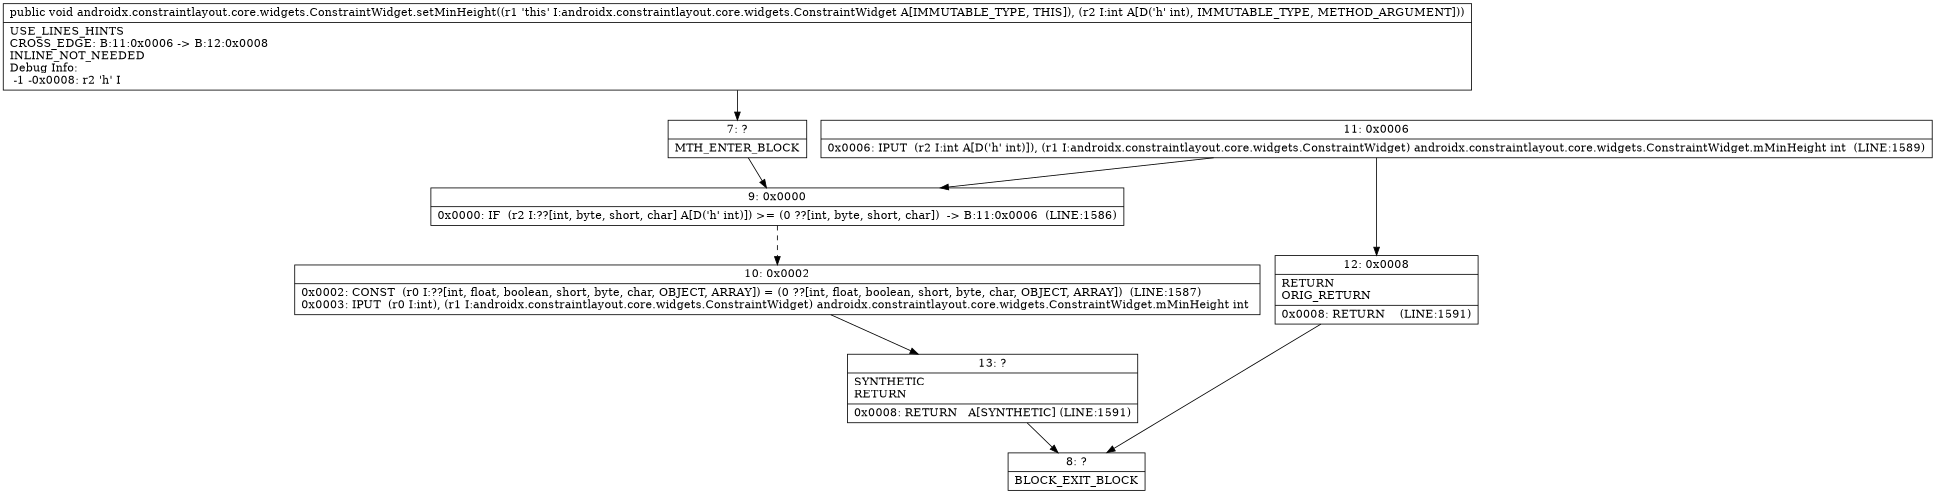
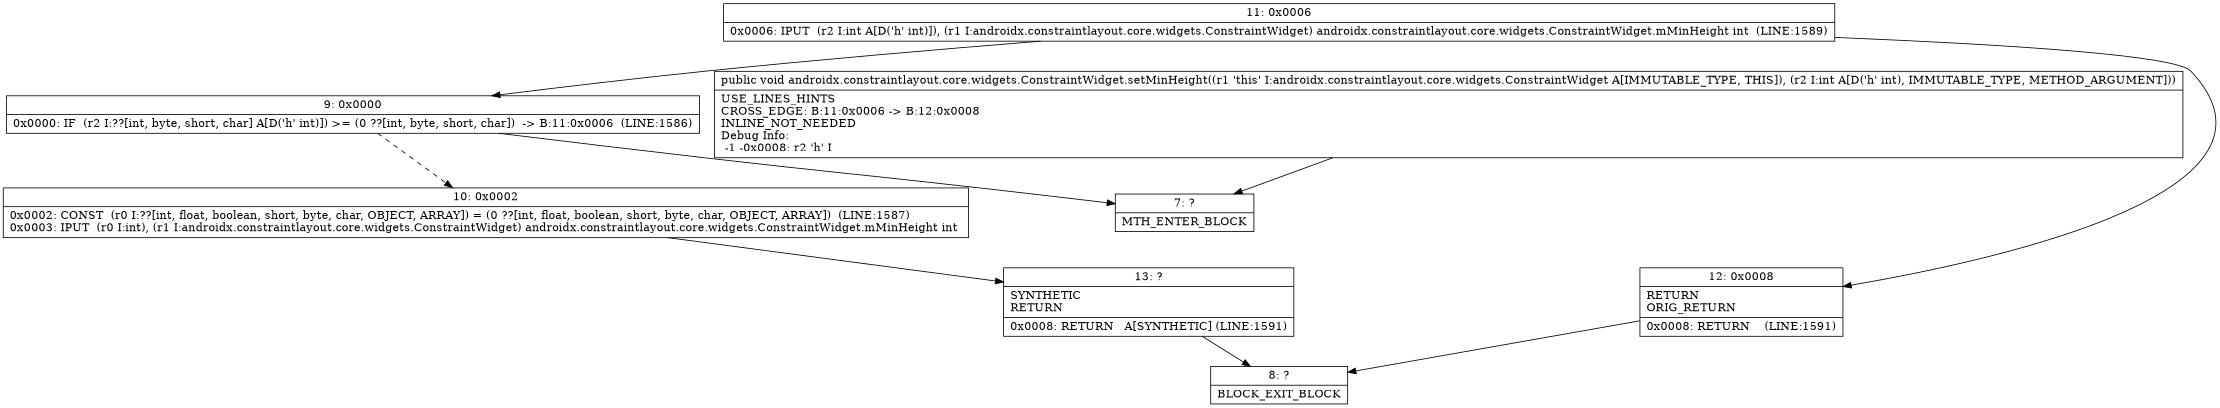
edge "7: ?" -> "9: 0x0000": reversed
